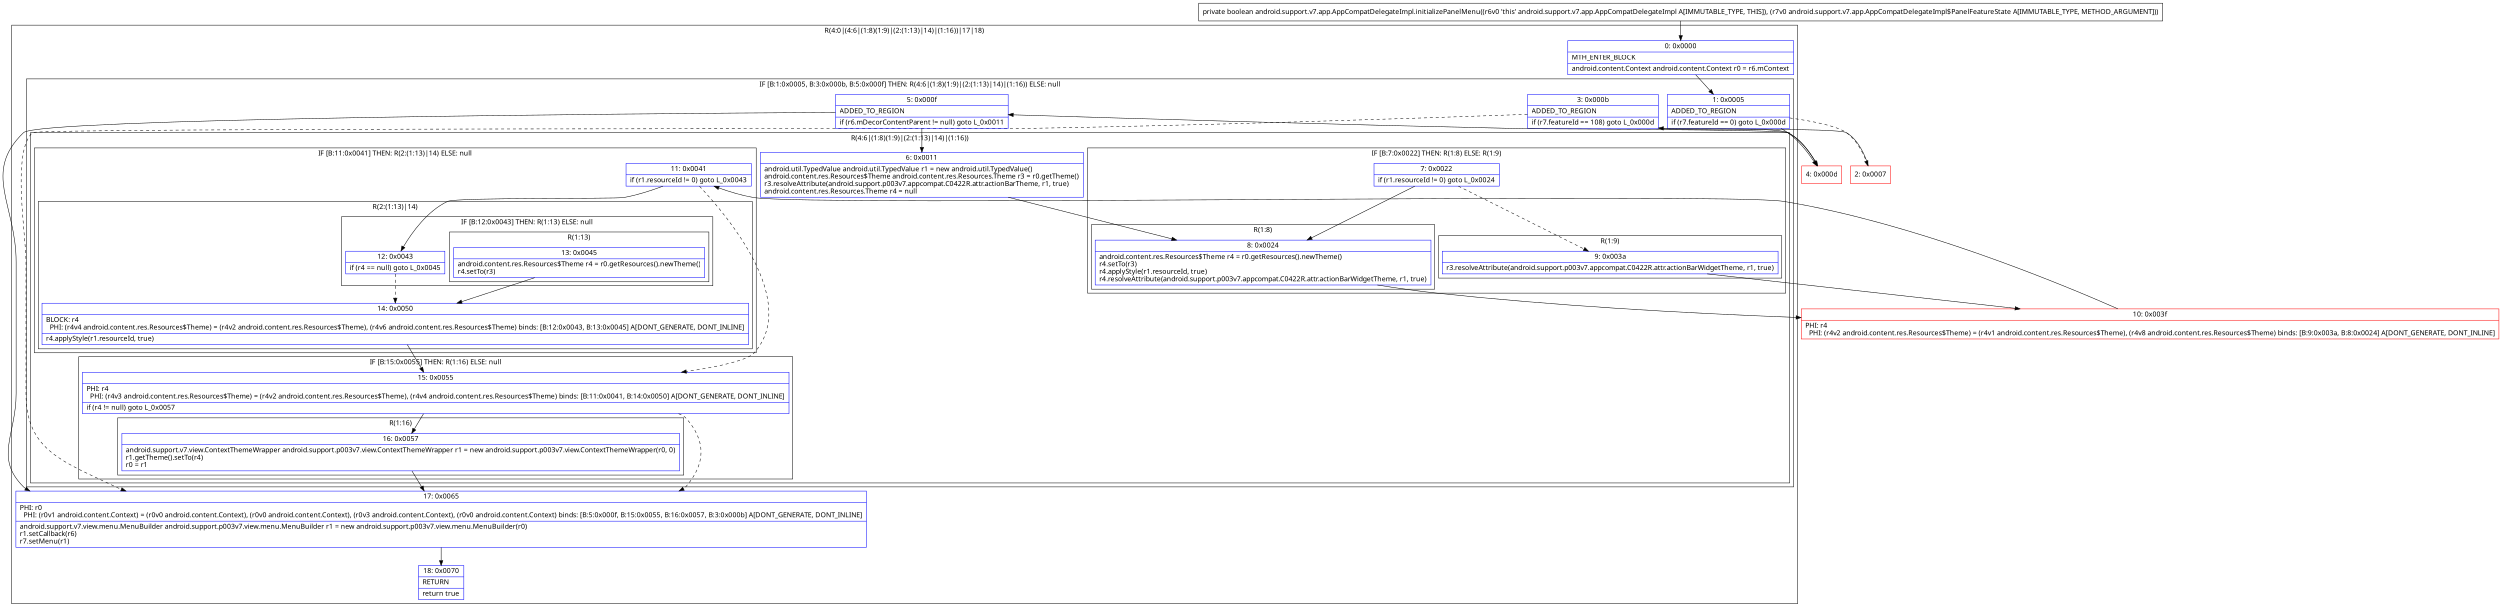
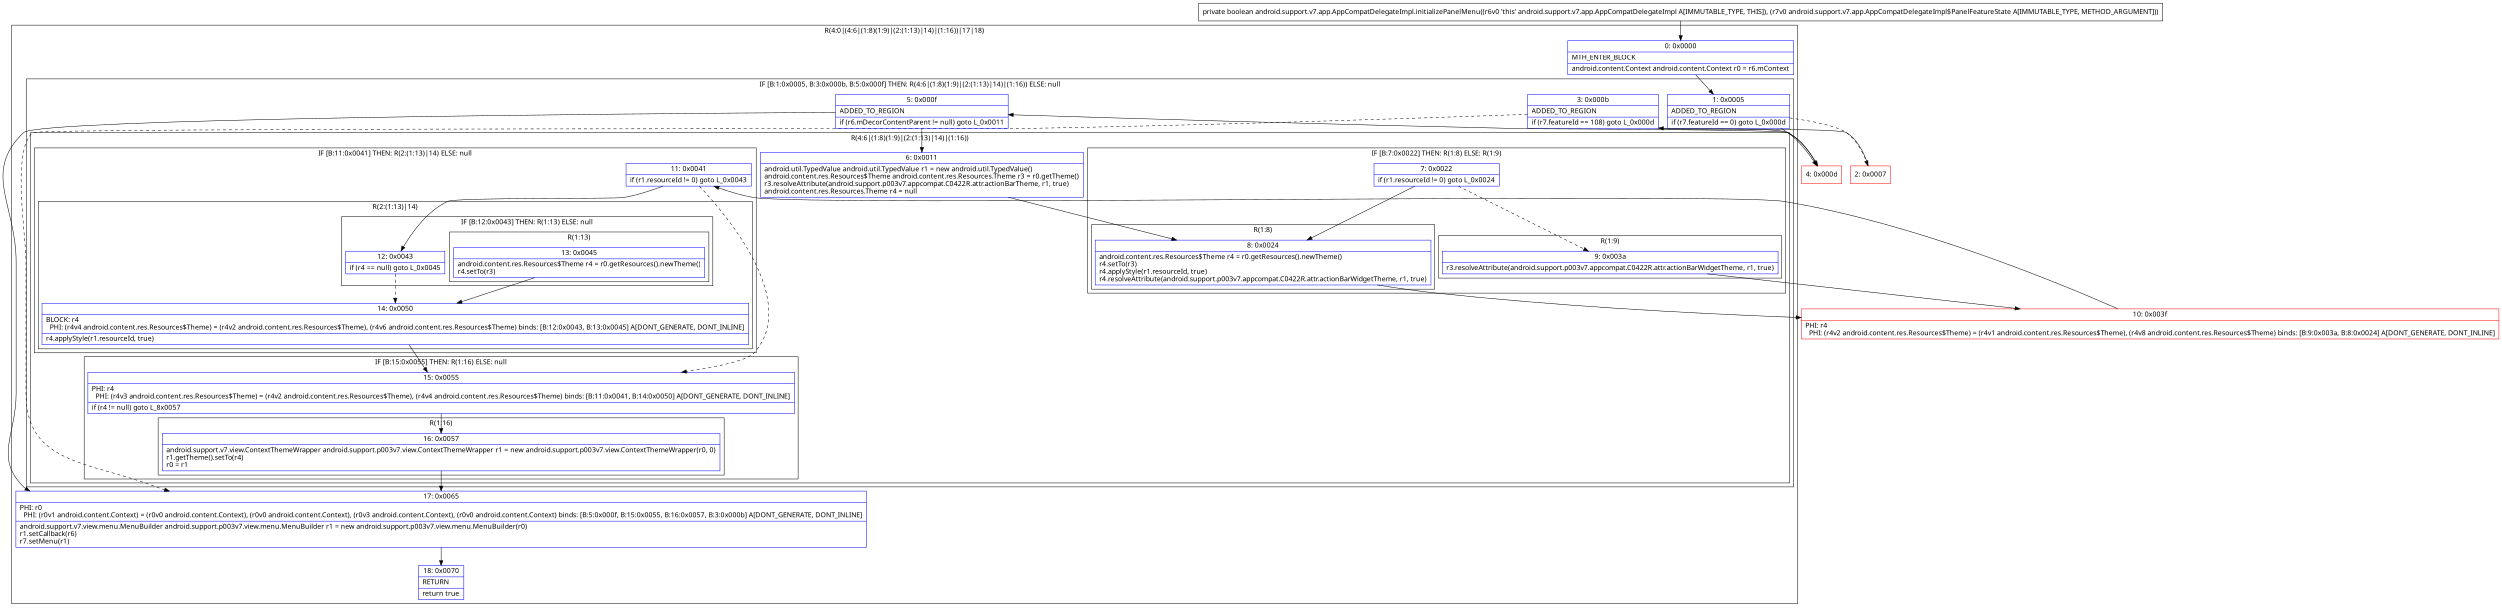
node "15: 0x0055": text "if (r4 != null) goto L_0x0057" -> "if (r4 != null) goto L_8x0057"
edge "15: 0x0055" -> "17: 0x0065": removed
